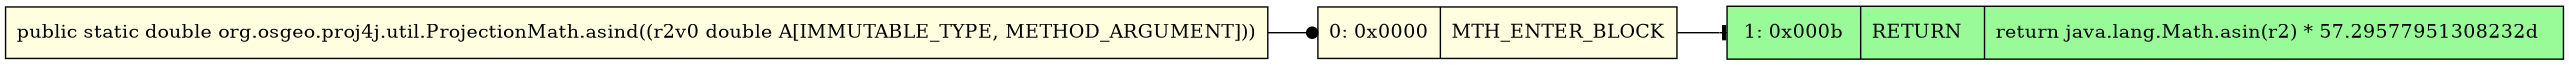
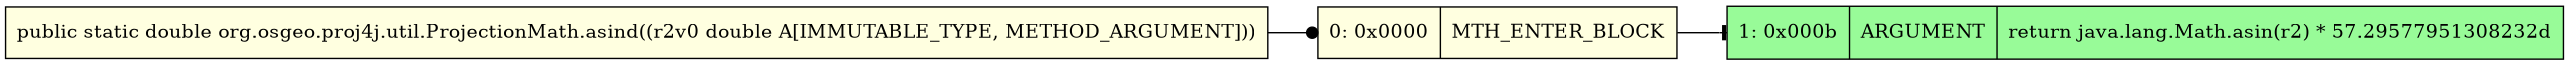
node "1: 0x000b": text "RETURN" -> "ARGUMENT"
